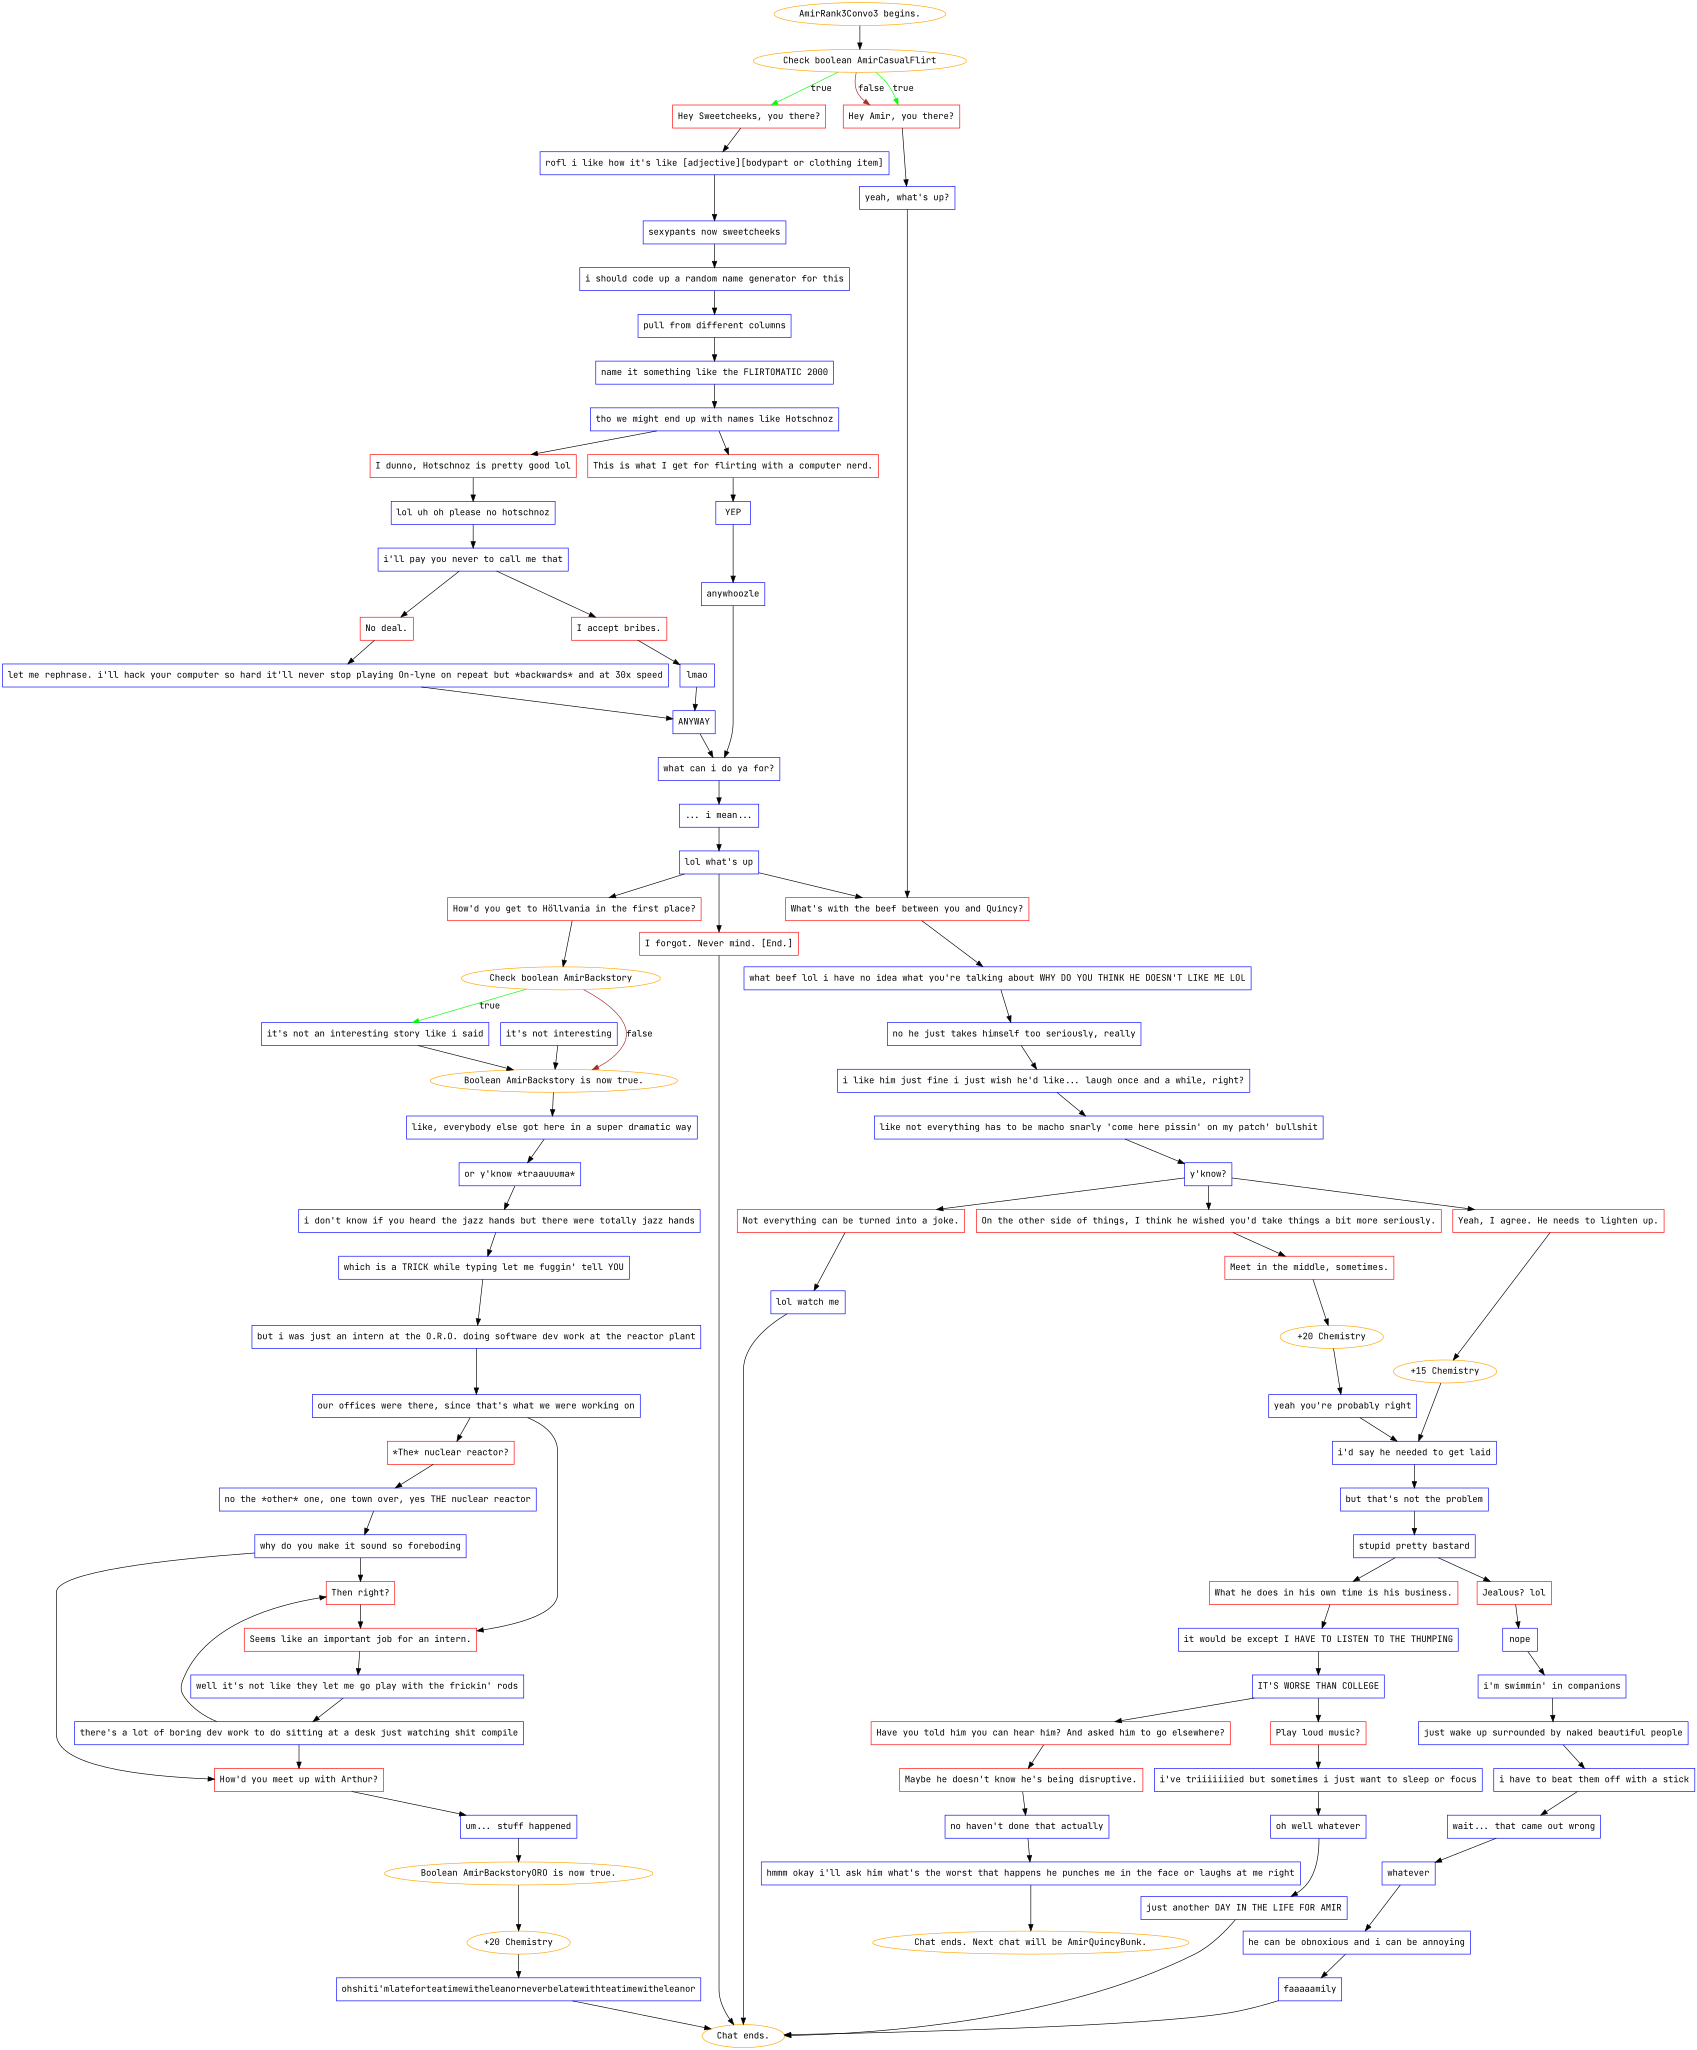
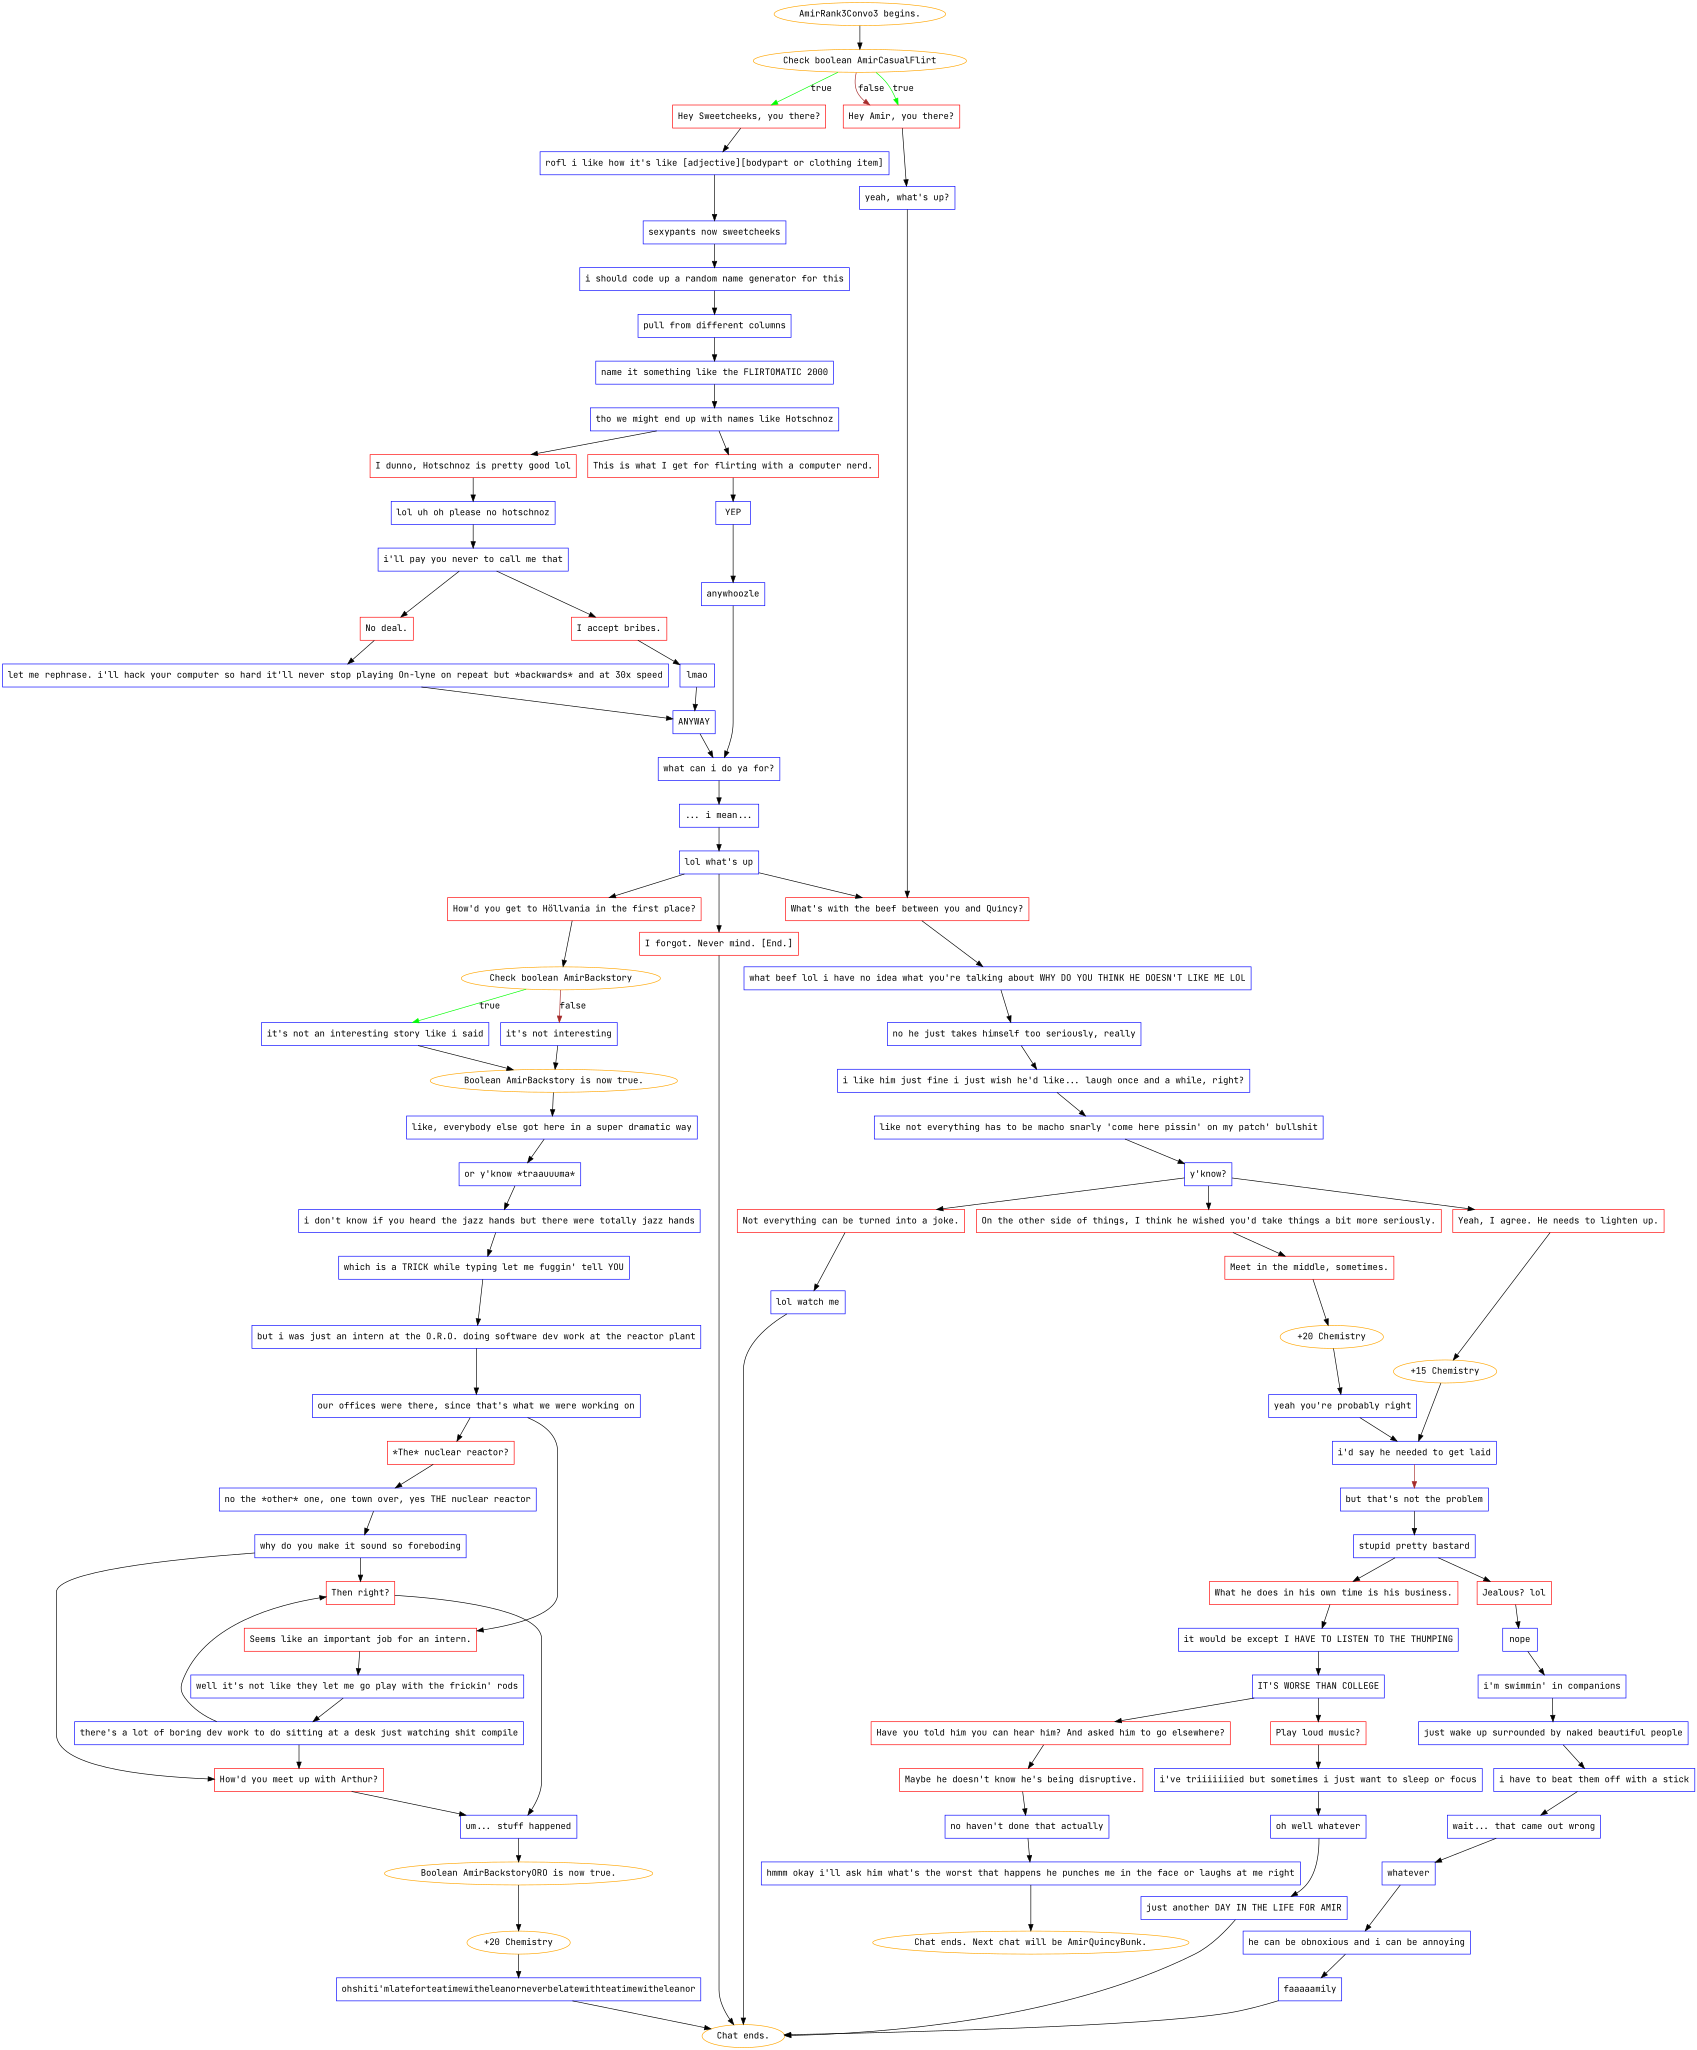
edge "Check boolean AmirBackstory" -> "Boolean AmirBackstory is now true.": now "Check boolean AmirBackstory" -> "it's not interesting"
edge "i'd say he needed to get laid" -> "but that's not the problem": color black -> brown
edge "Then right?" -> "Seems like an important job for an intern.": now "Then right?" -> "um... stuff happened"
